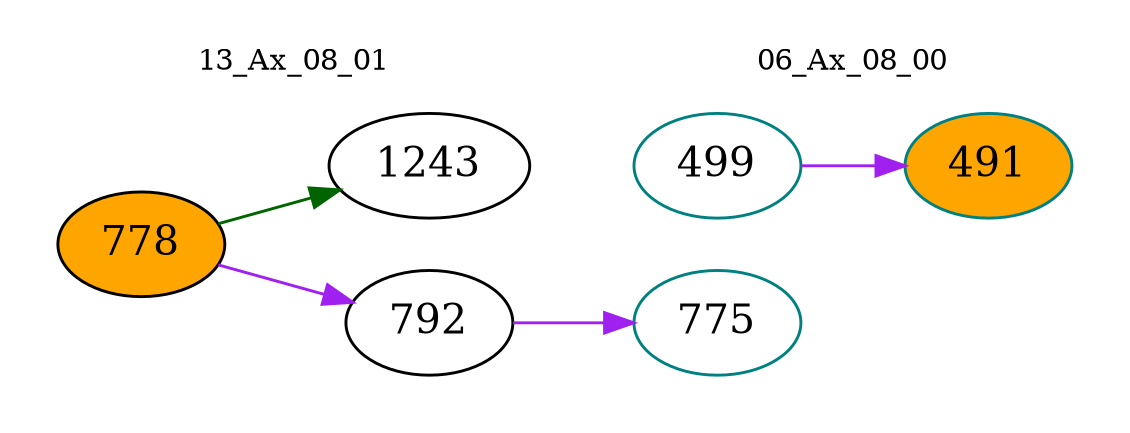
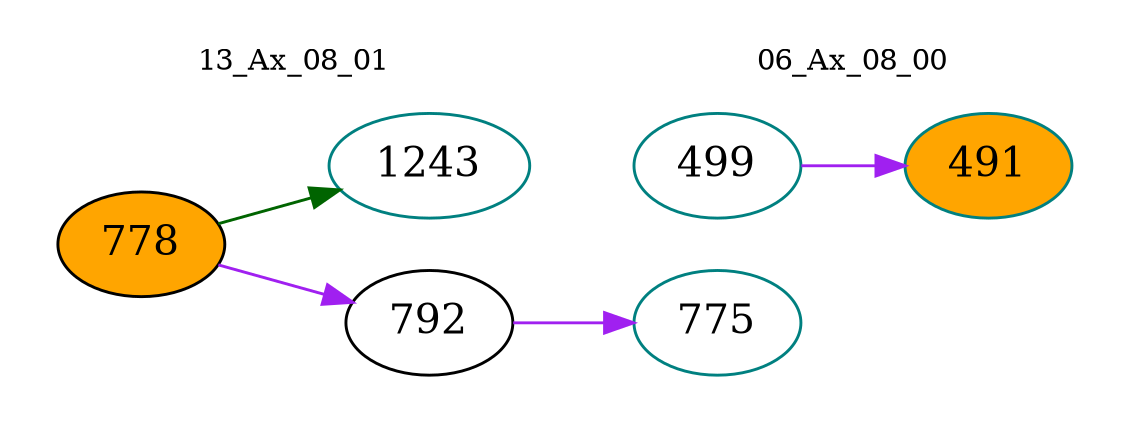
node "1243": color black -> teal
